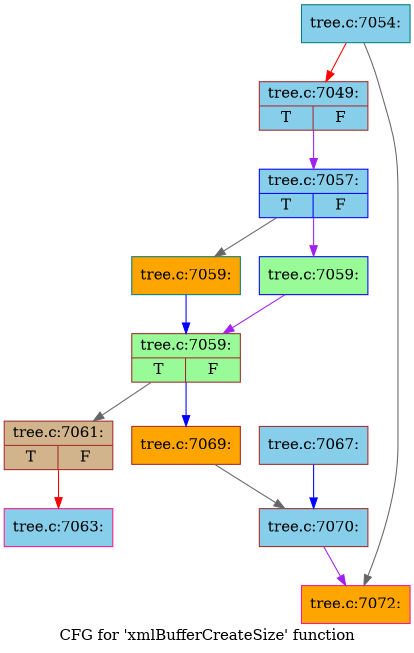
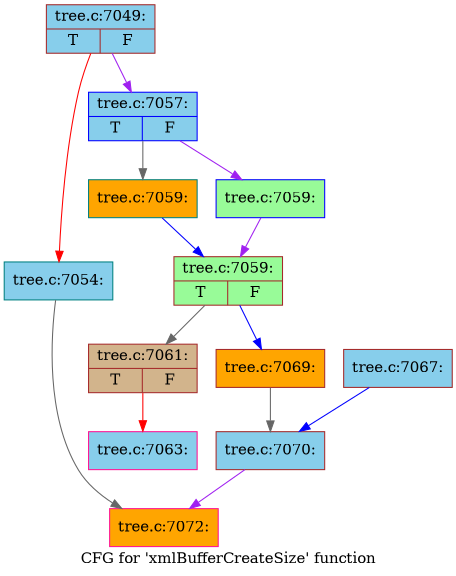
edge "tree.c:7054:" -> "tree.c:7049:": reversed
